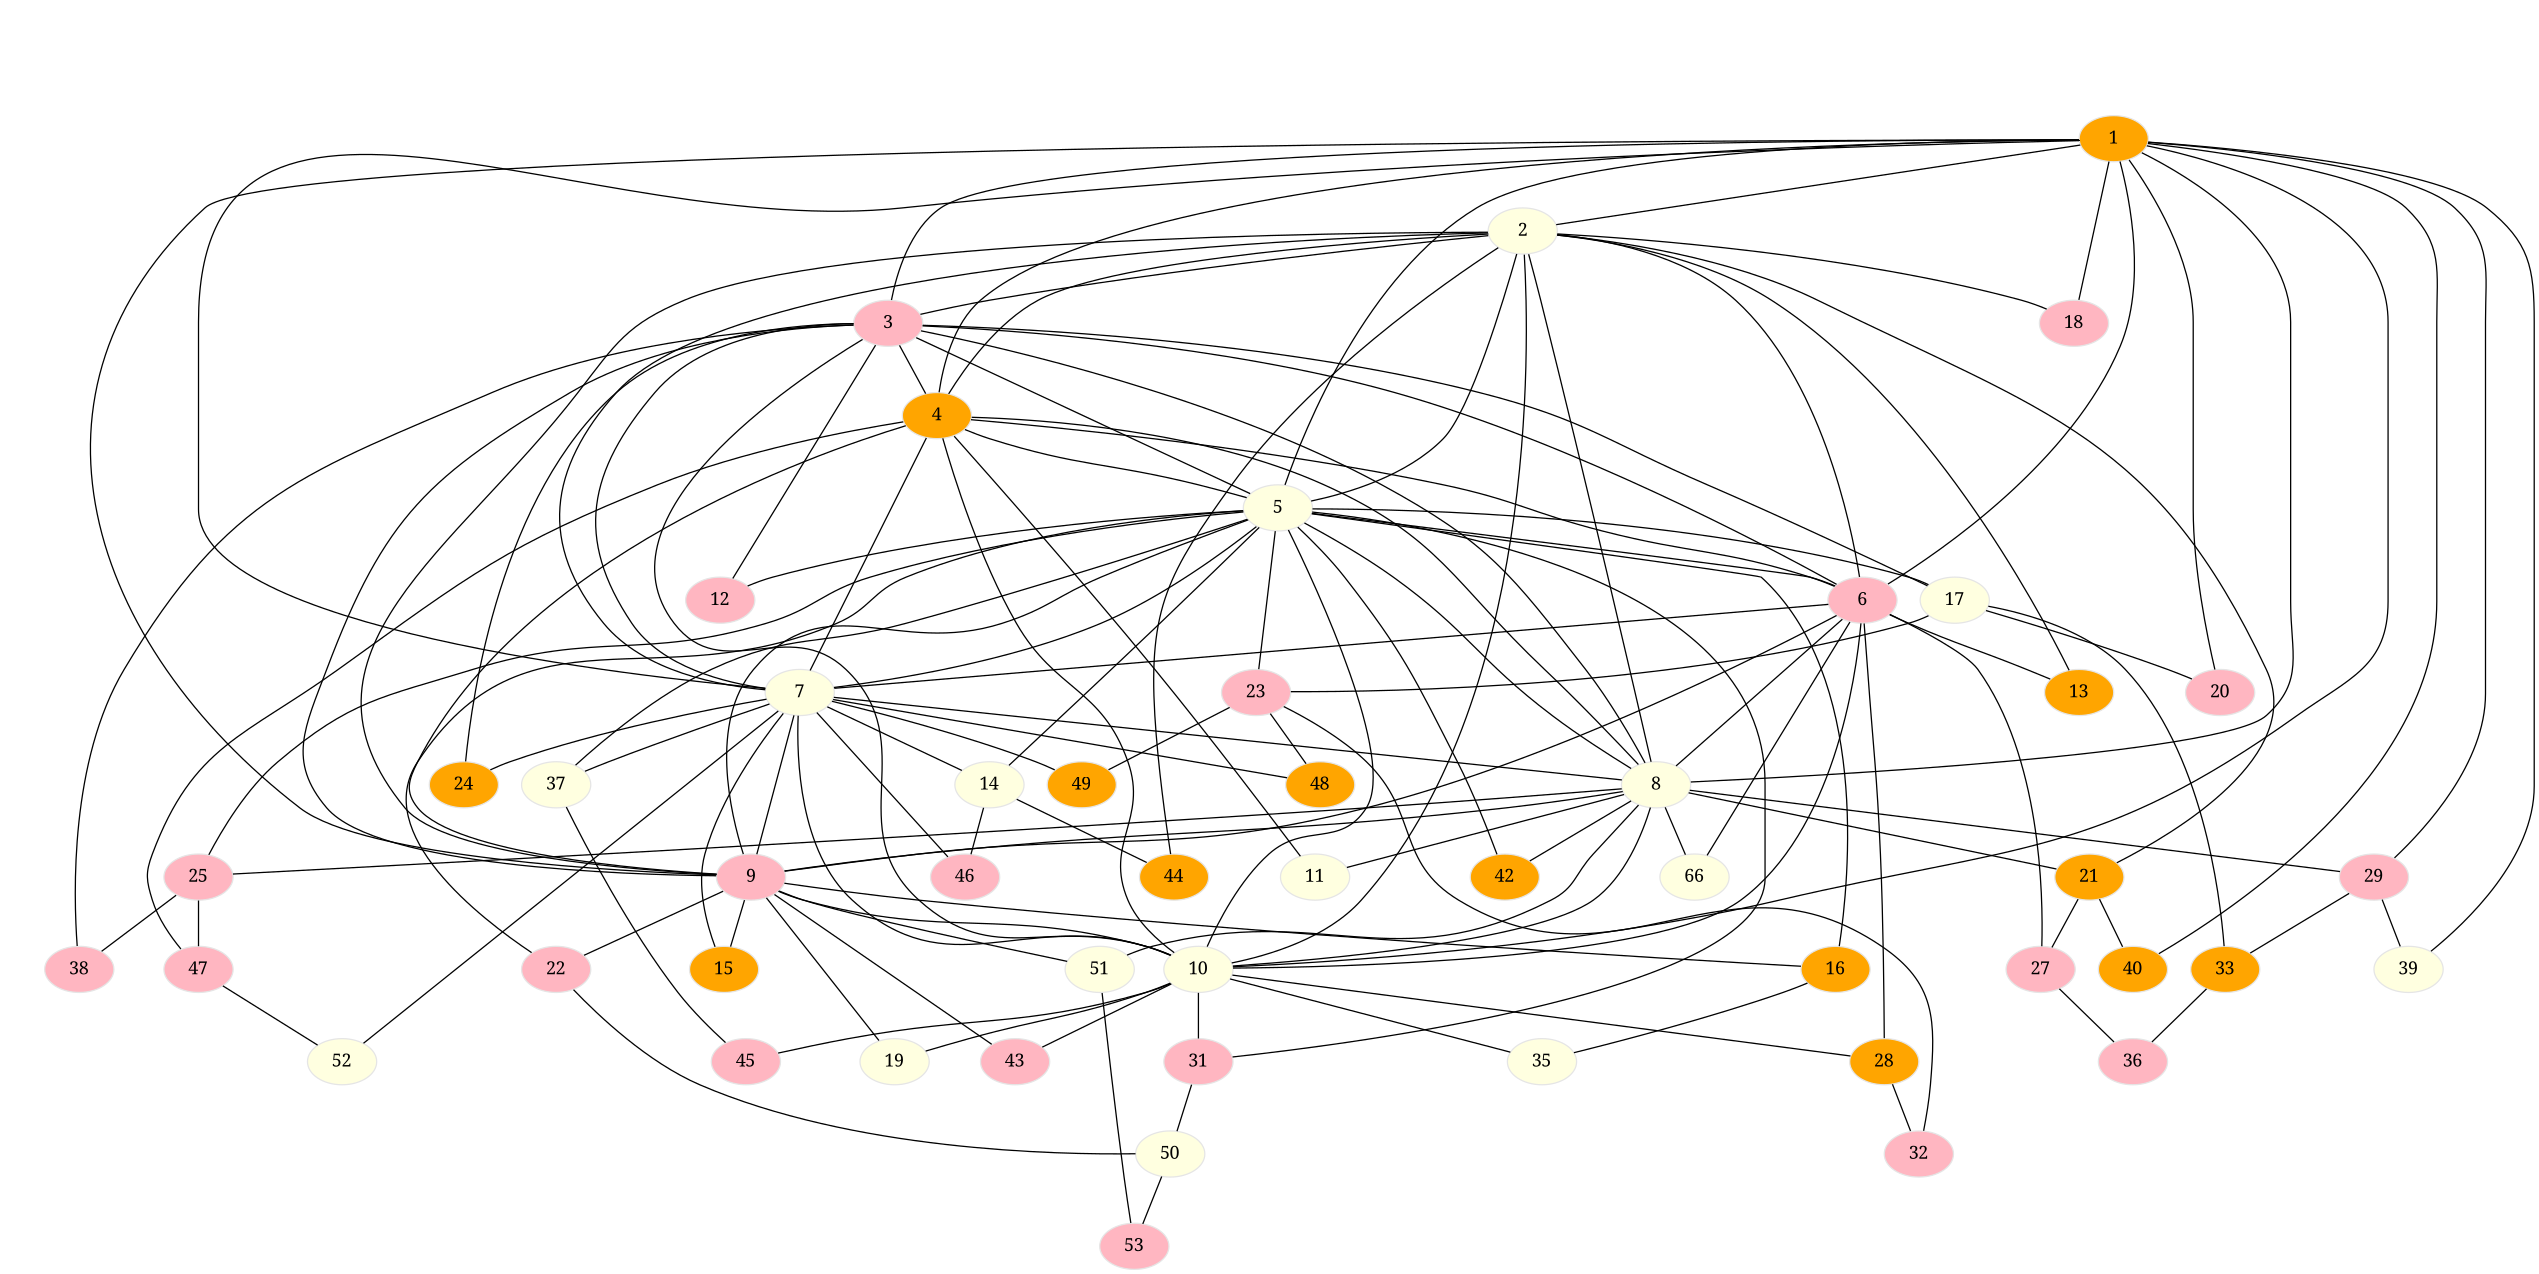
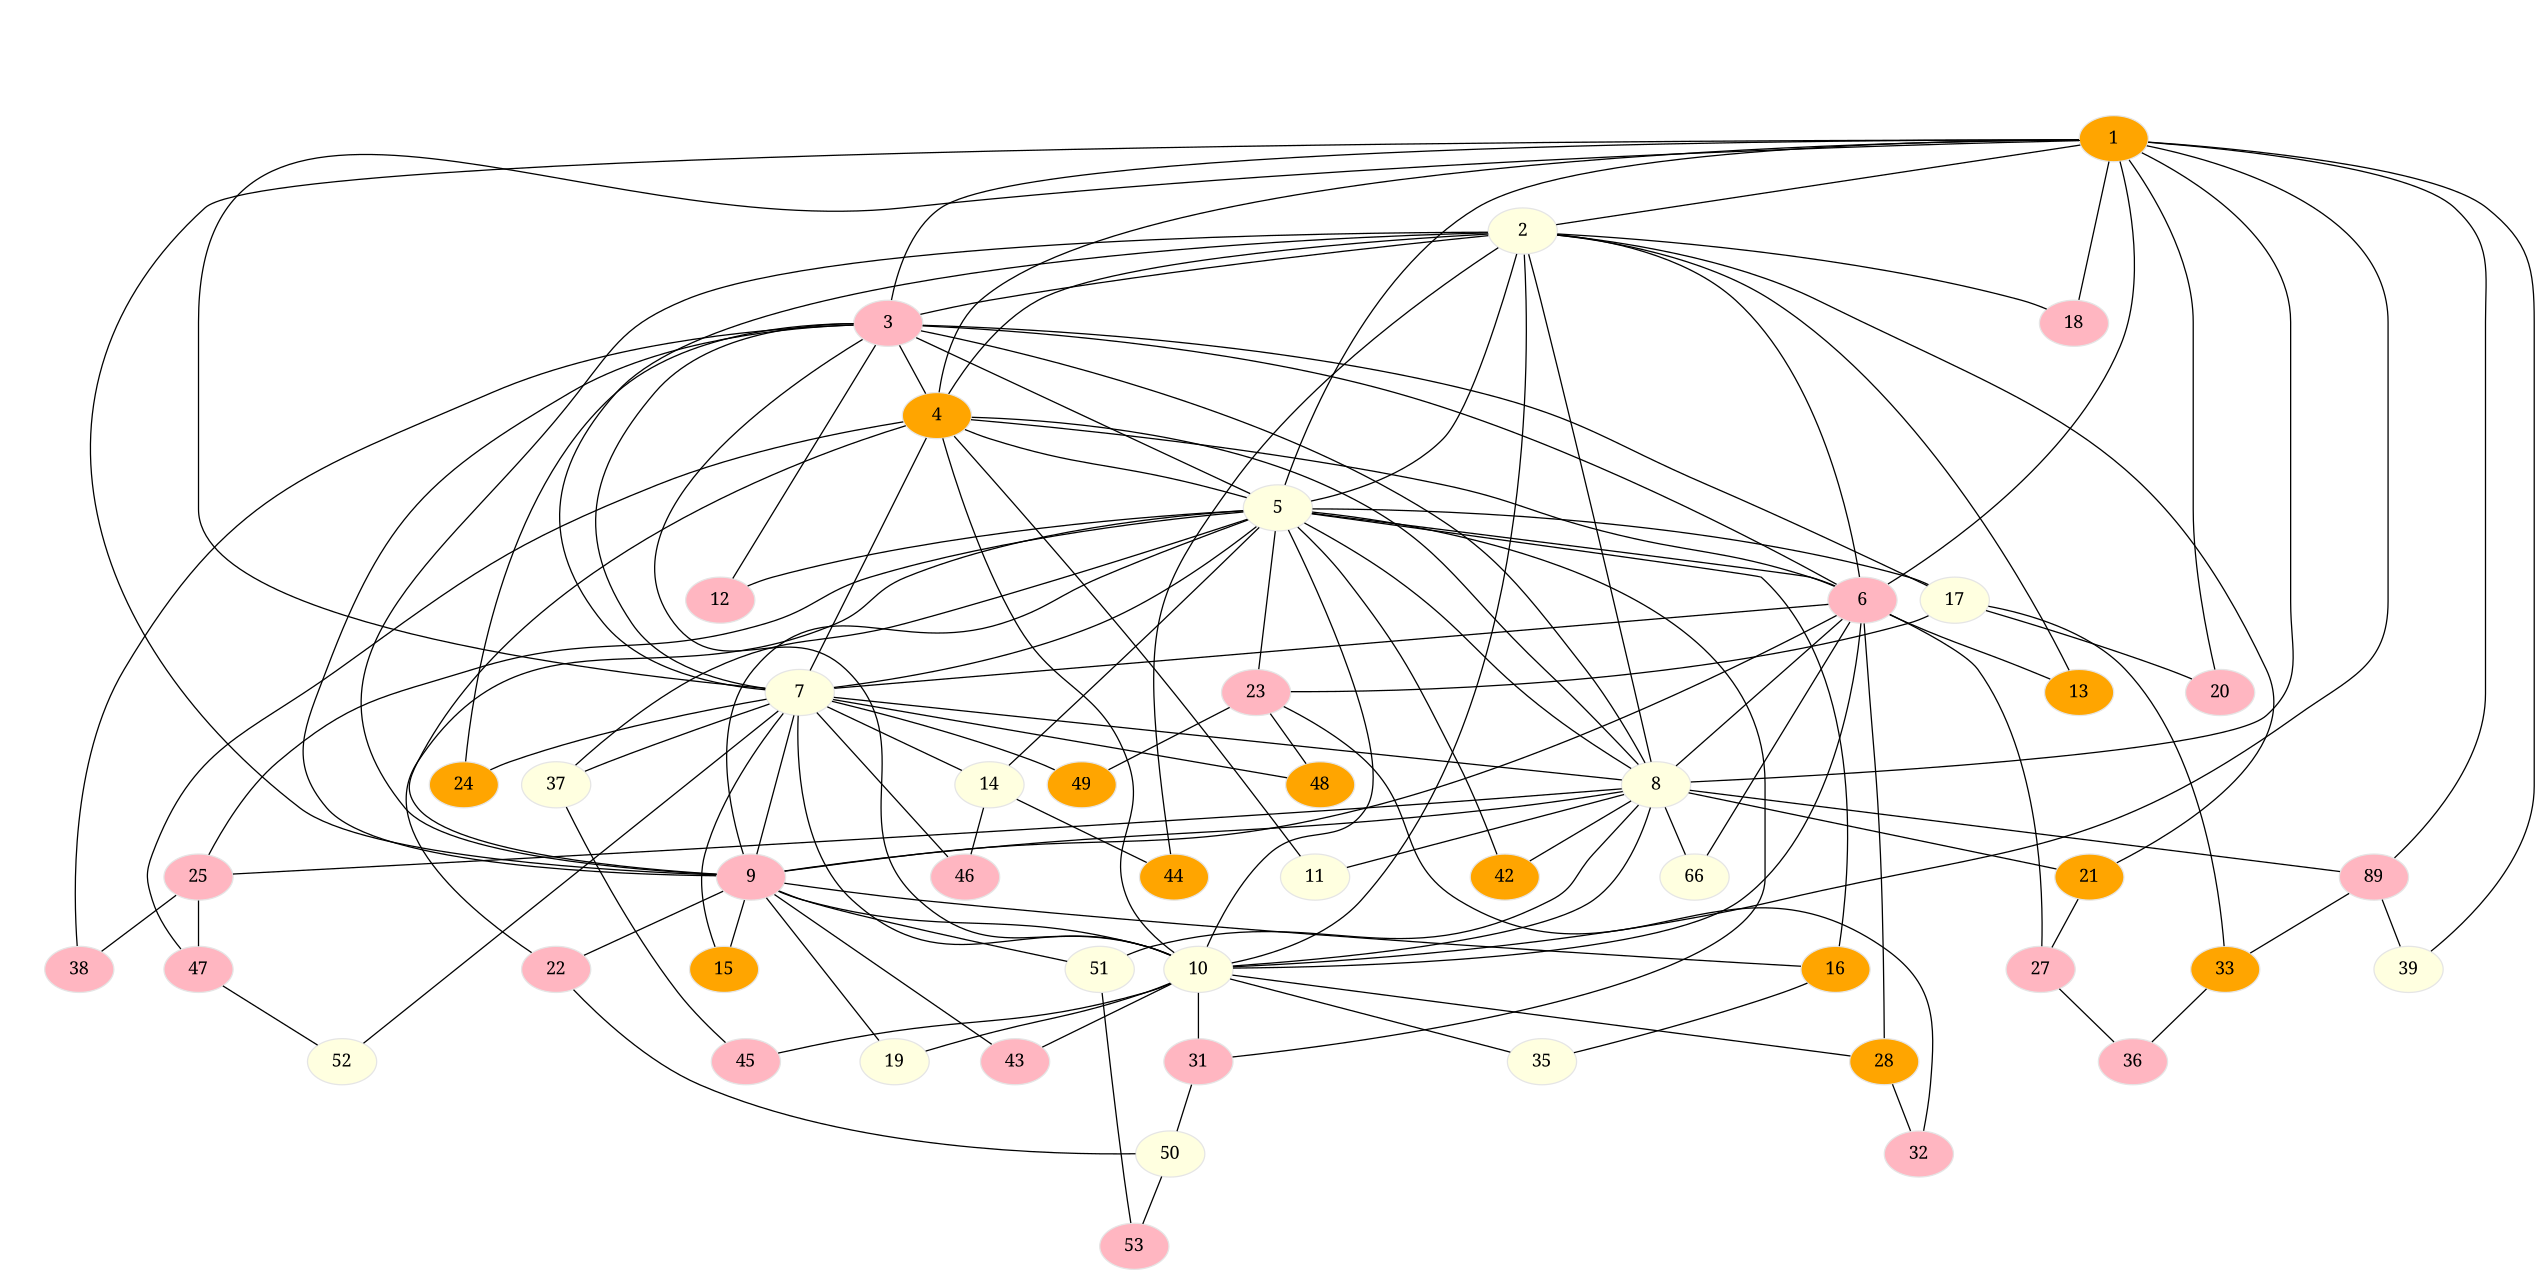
node "29": label "29" -> "89"
node "40": removed
